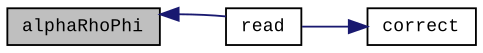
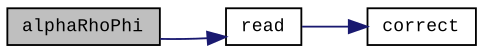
edge "read" -> "alphaRhoPhi": reversed
